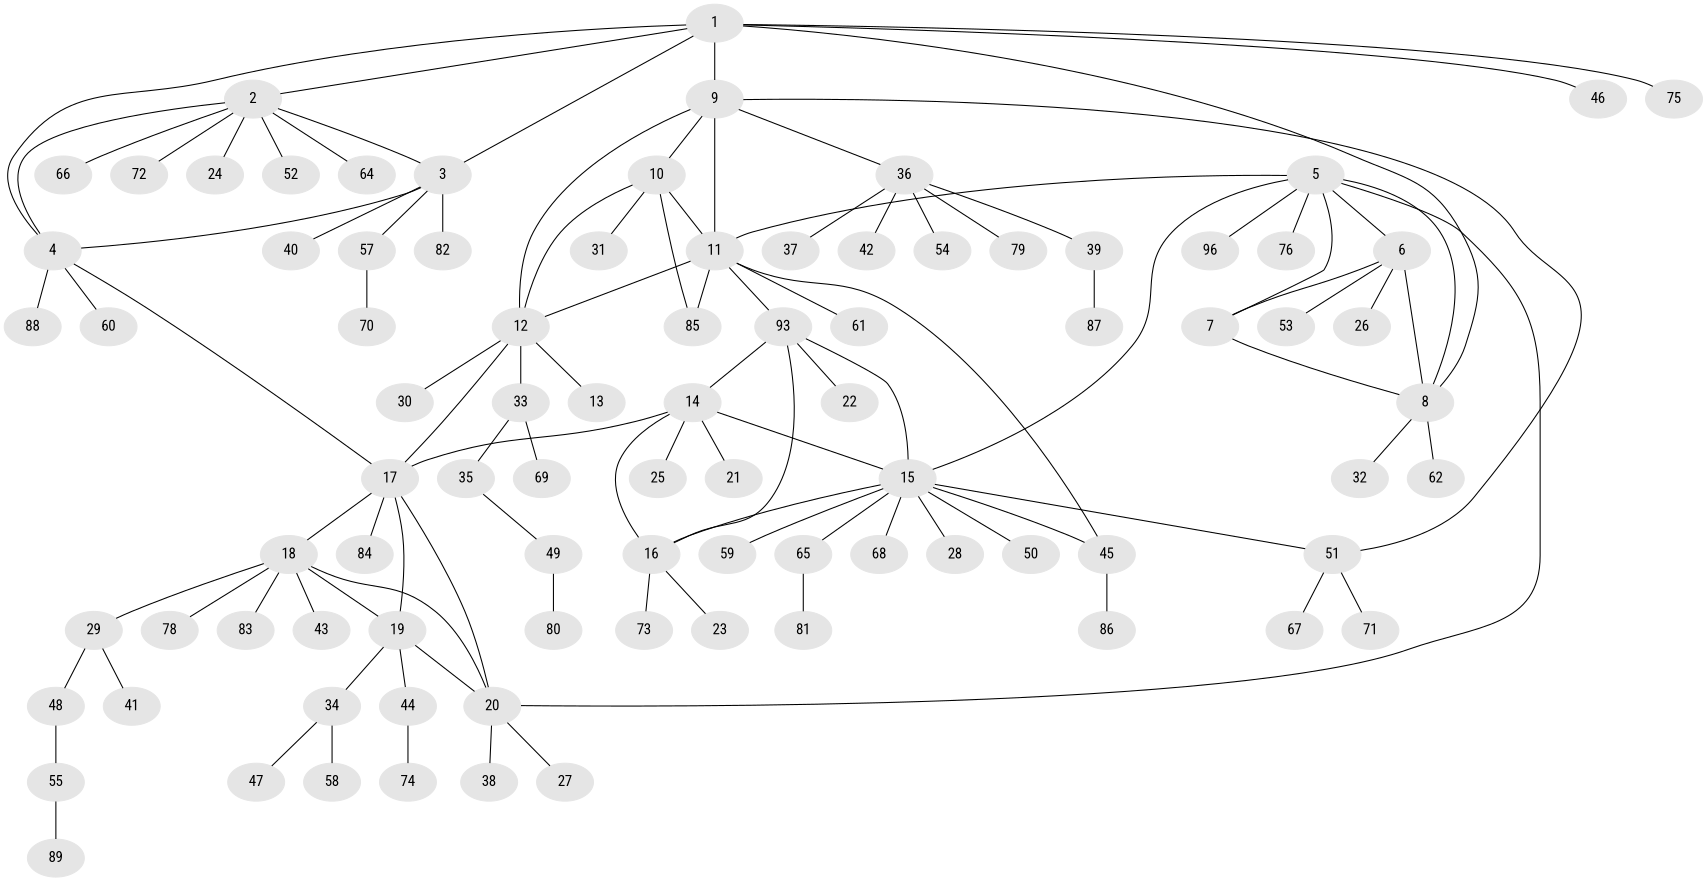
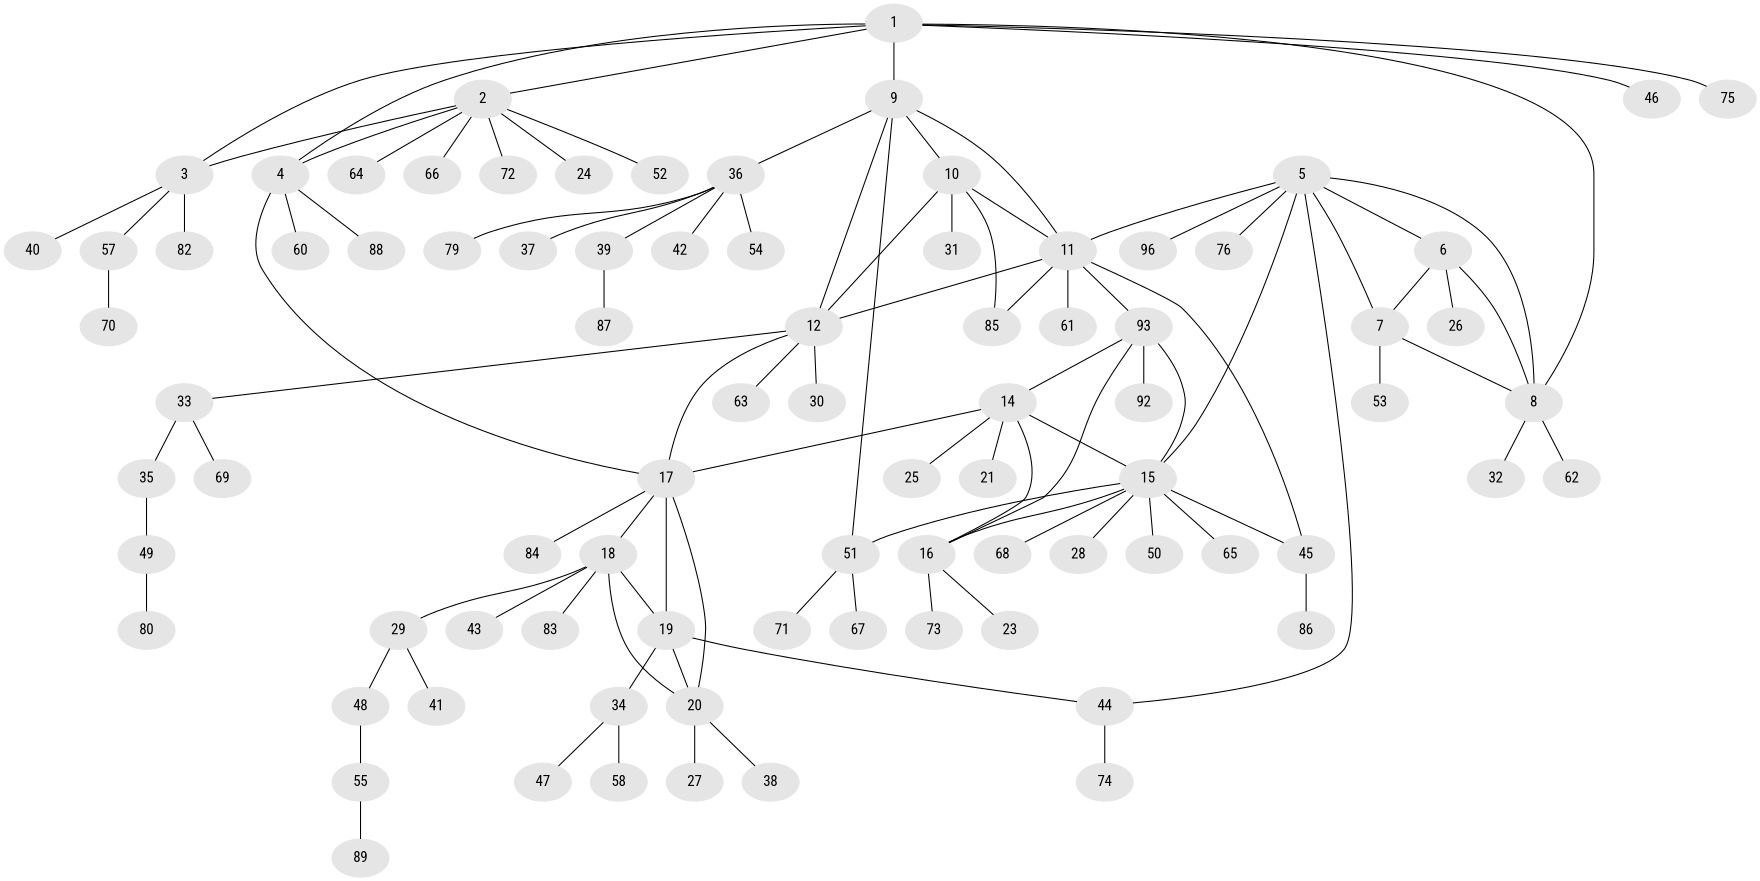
edge "3" -- "4": removed
edge "6" -- "53": now "7" -- "53"
node "13": label "13" -> "63"
node "22": label "22" -> "92"
node "59": removed
node "78": removed
node "81": removed
edge "5" -- "20": now "5" -- "44"
